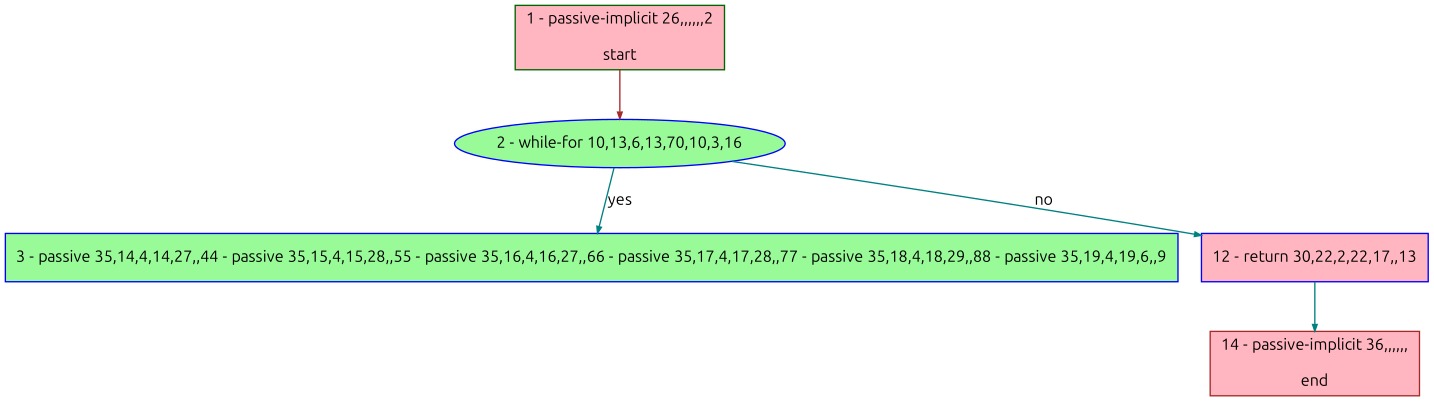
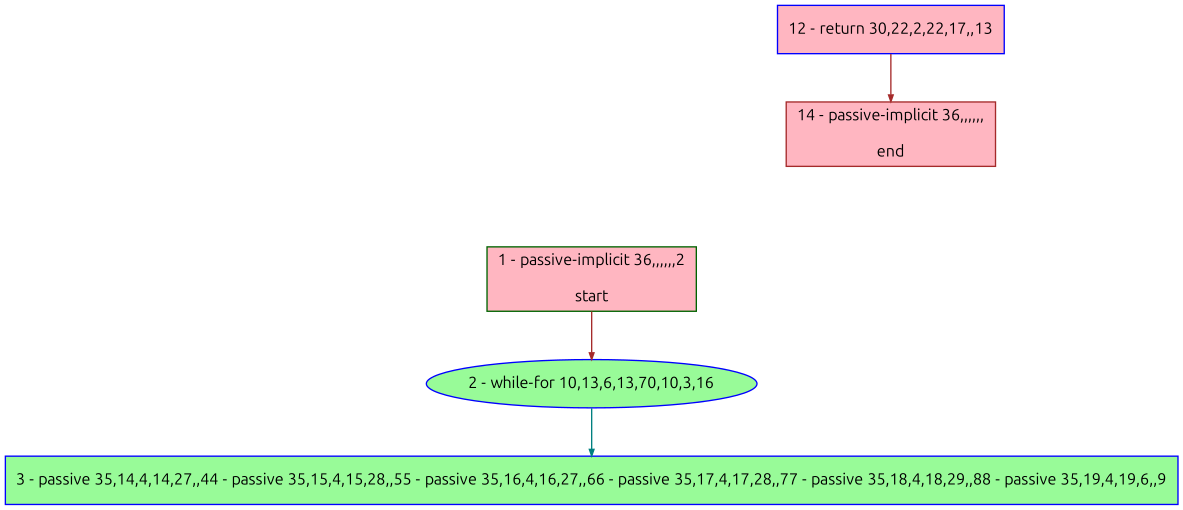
node "1 - passive-implicit 26,,,,,,2 start": label "1 - passive-implicit 26,,,,,,2 start" -> "1 - passive-implicit 36,,,,,,2 start"
edge "2 - while-for 10,13,6,13,70,10,3,16" -> "12 - return 30,22,2,22,17,,13": removed, label "no"
edge "12 - return 30,22,2,22,17,,13" -> "14 - passive-implicit 36,,,,,, end": color teal -> brown
